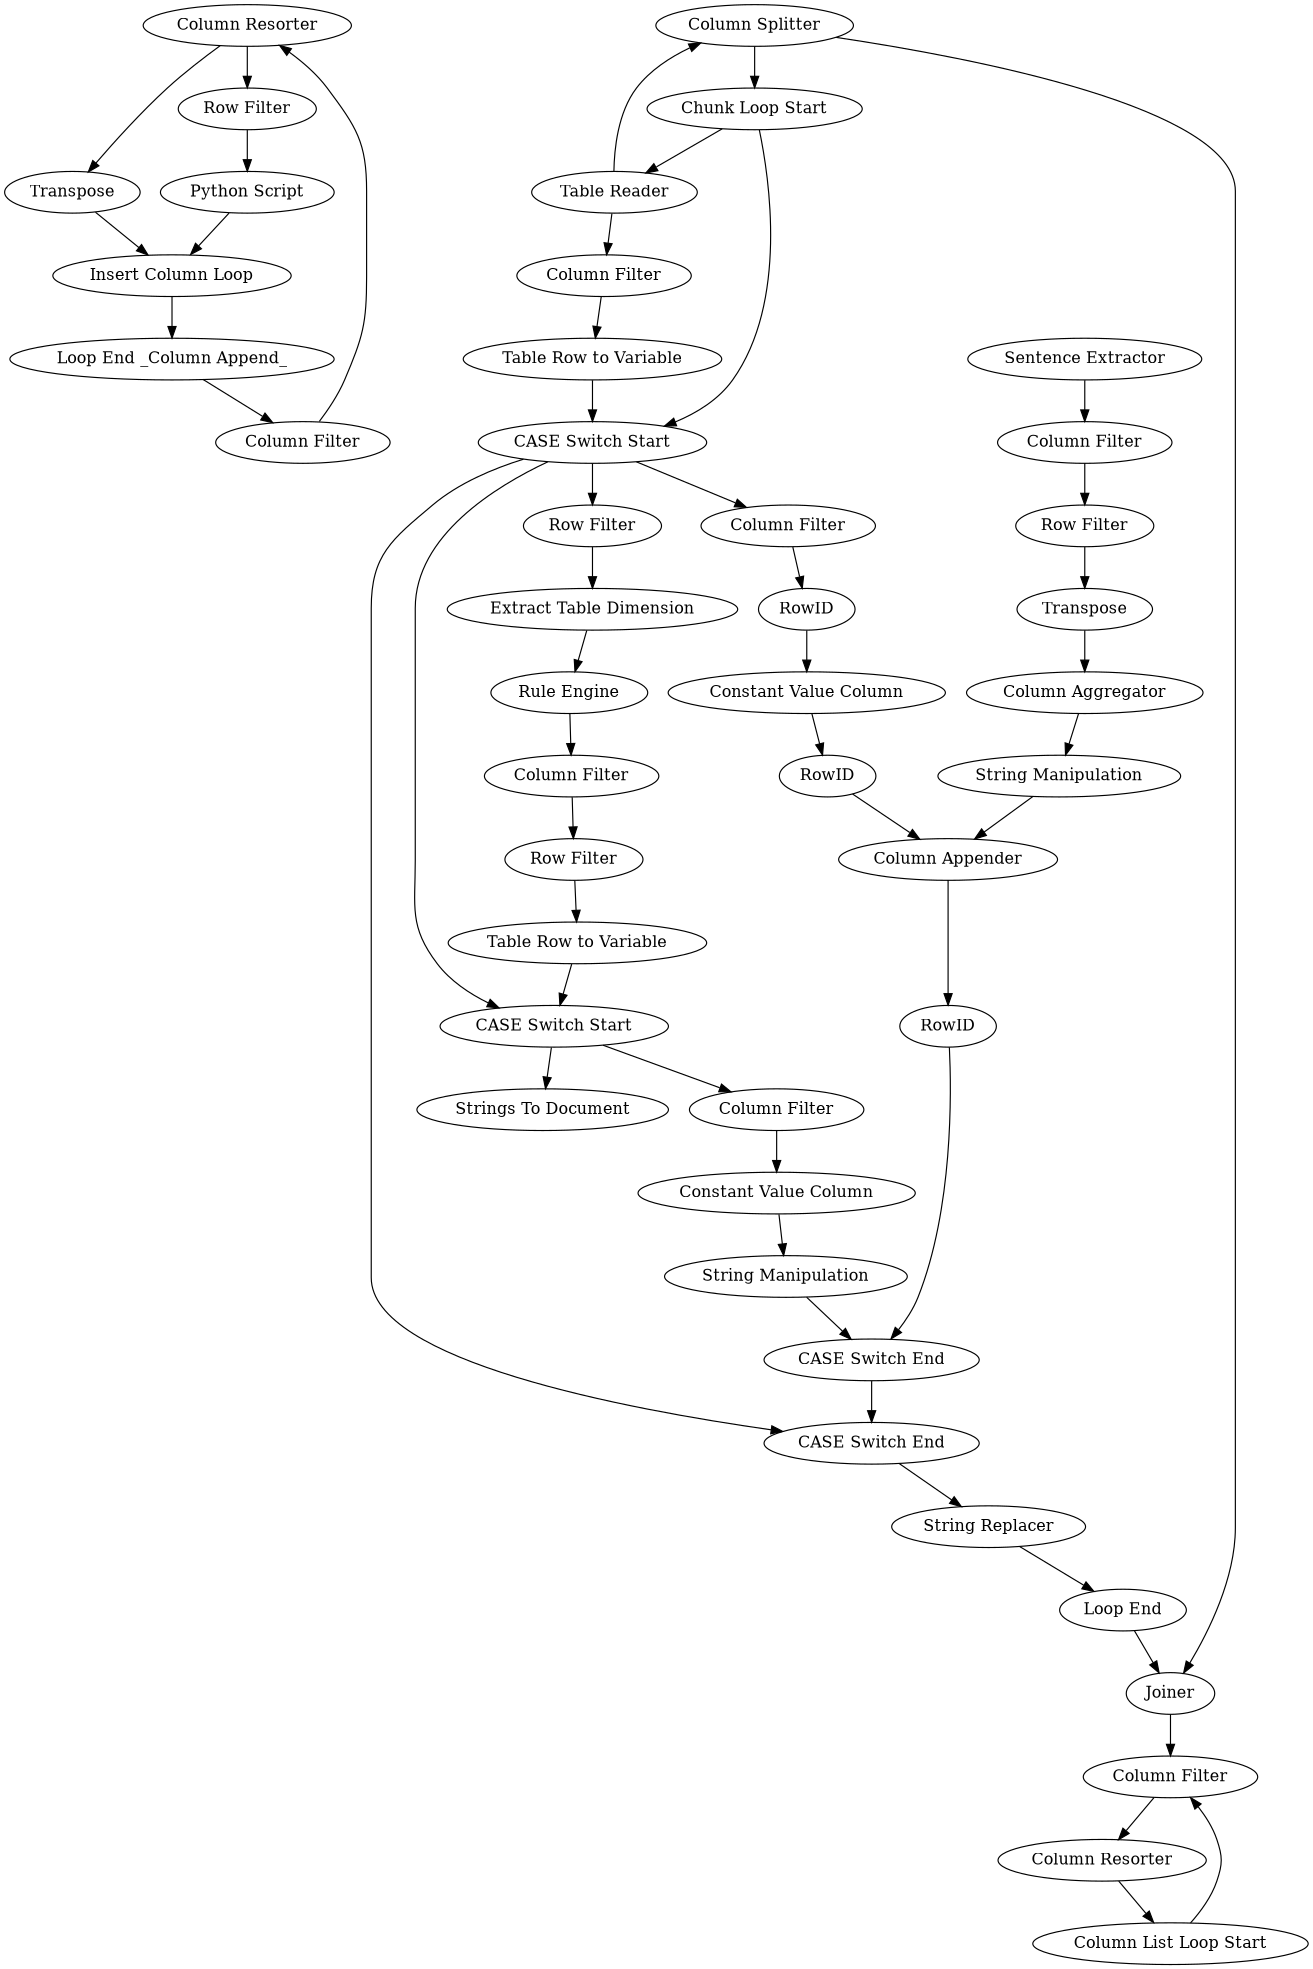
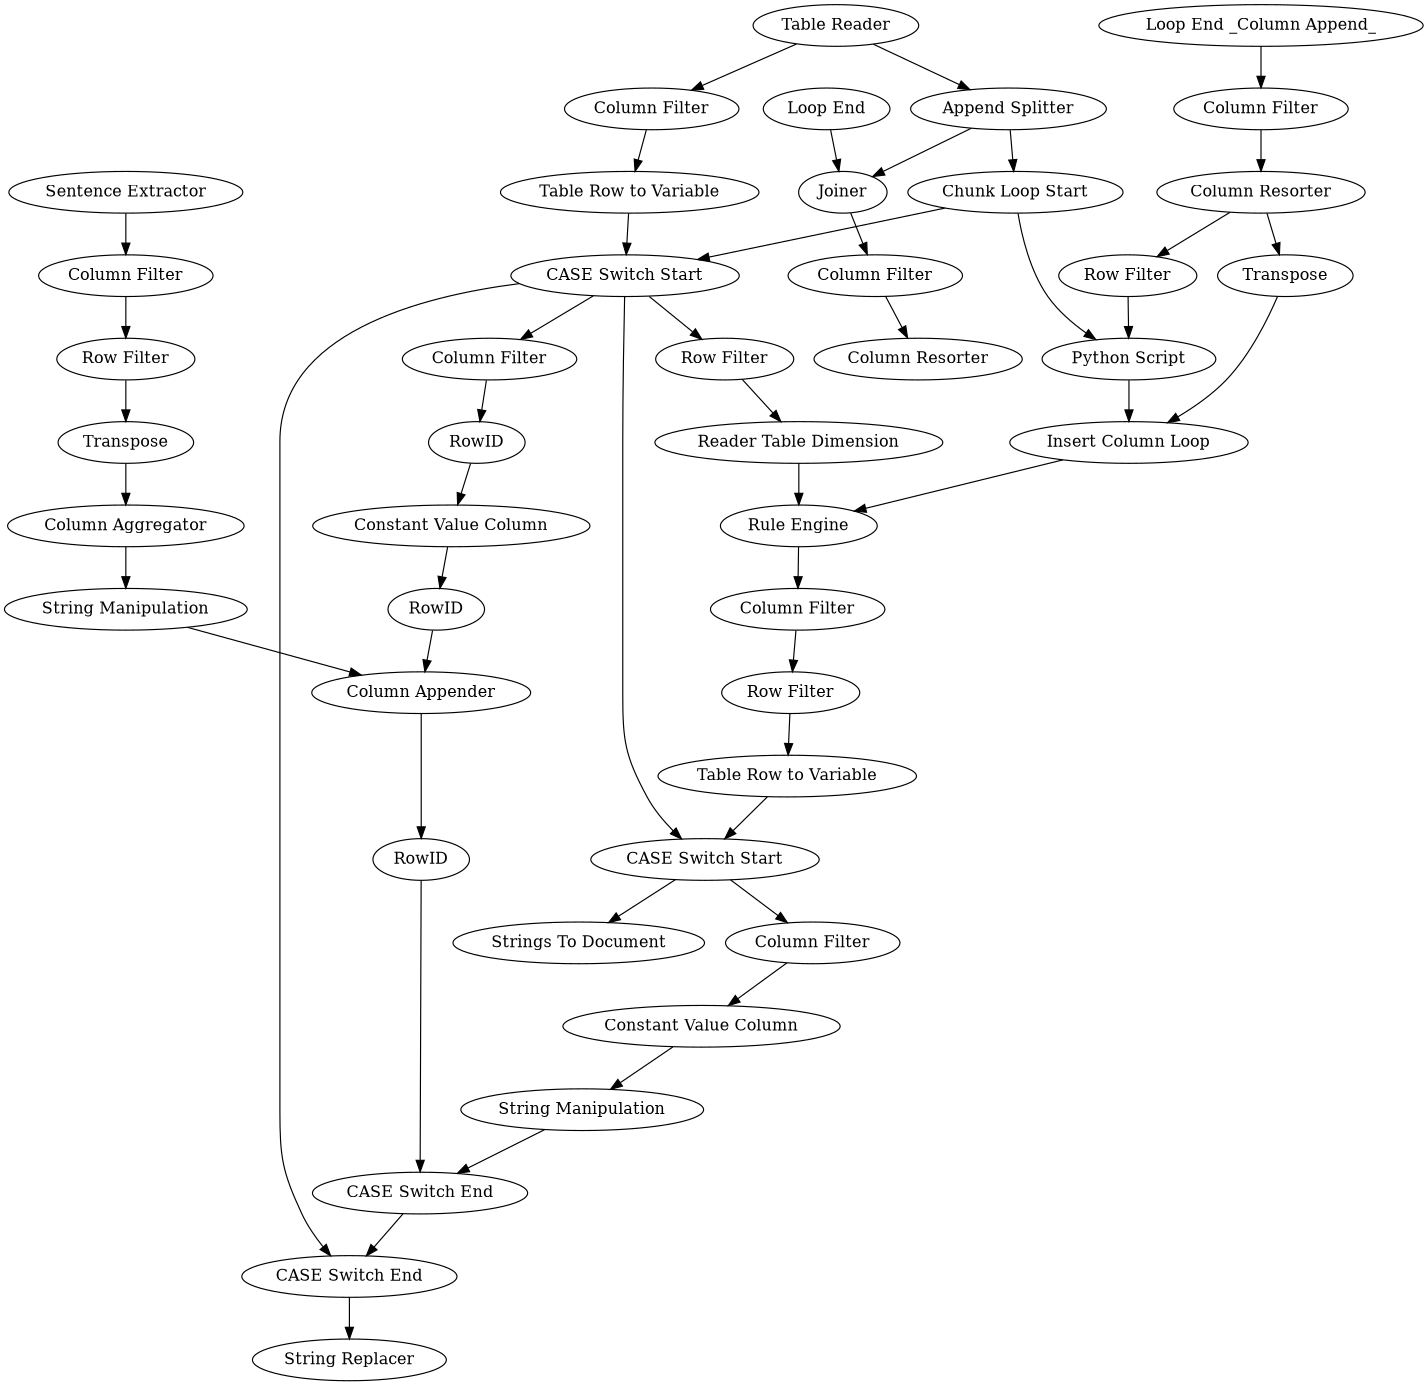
node "Column Splitter": label "Column Splitter" -> "Append Splitter"
edge "Chunk Loop Start" -> "Table Reader": now "Chunk Loop Start" -> "Python Script"
edge "Insert Column Loop" -> "Loop End _Column Append_": now "Insert Column Loop" -> "Rule Engine"
node "Extract Table Dimension": label "Extract Table Dimension" -> "Reader Table Dimension"
edge "String Replacer" -> "Loop End": removed
node "Column List Loop Start": removed
